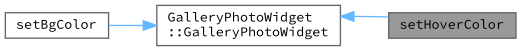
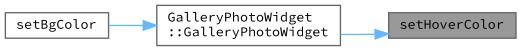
edge "setHoverColor" -> "GalleryPhotoWidget ::GalleryPhotoWidget": reversed
